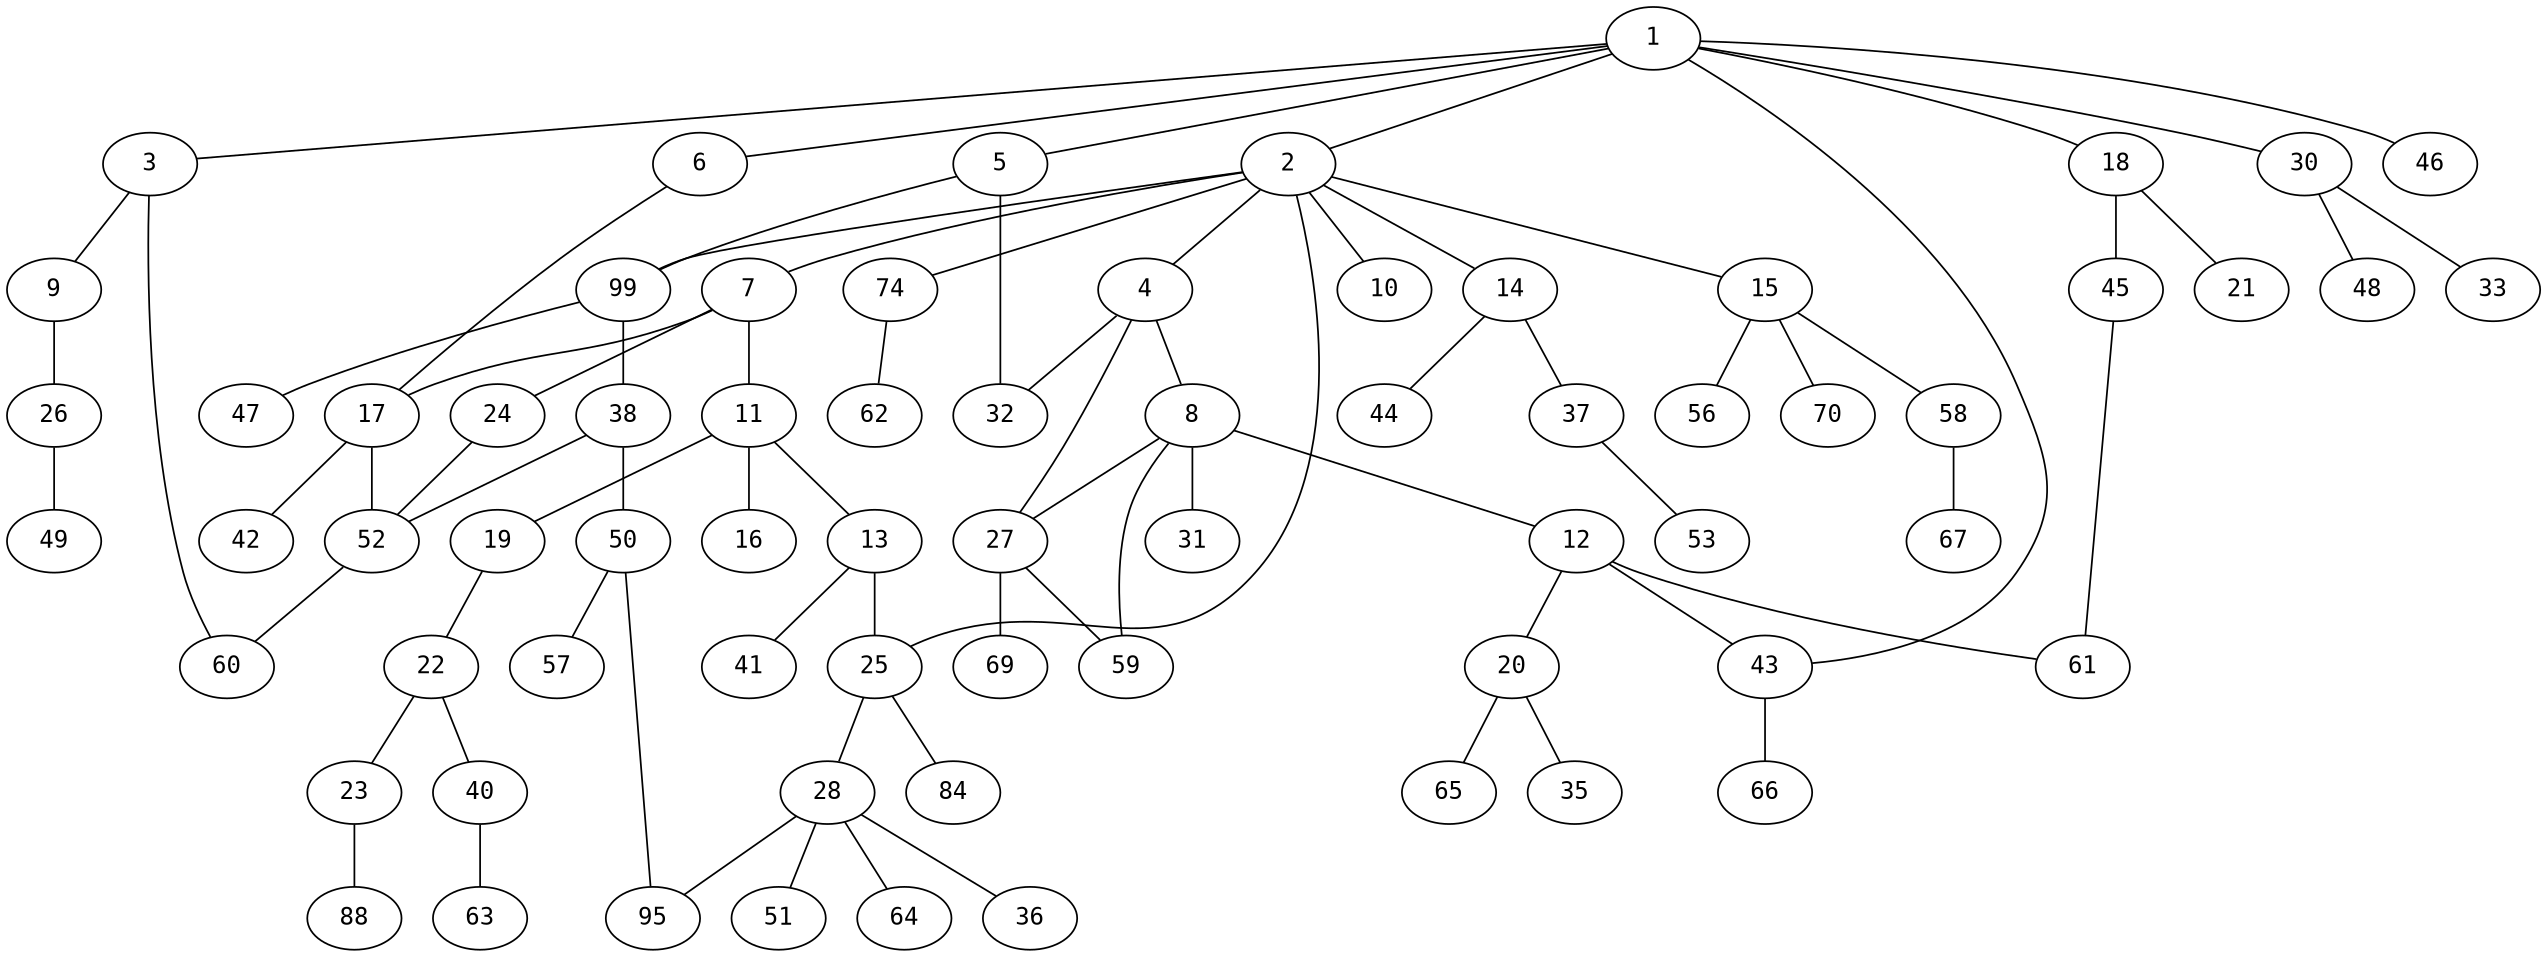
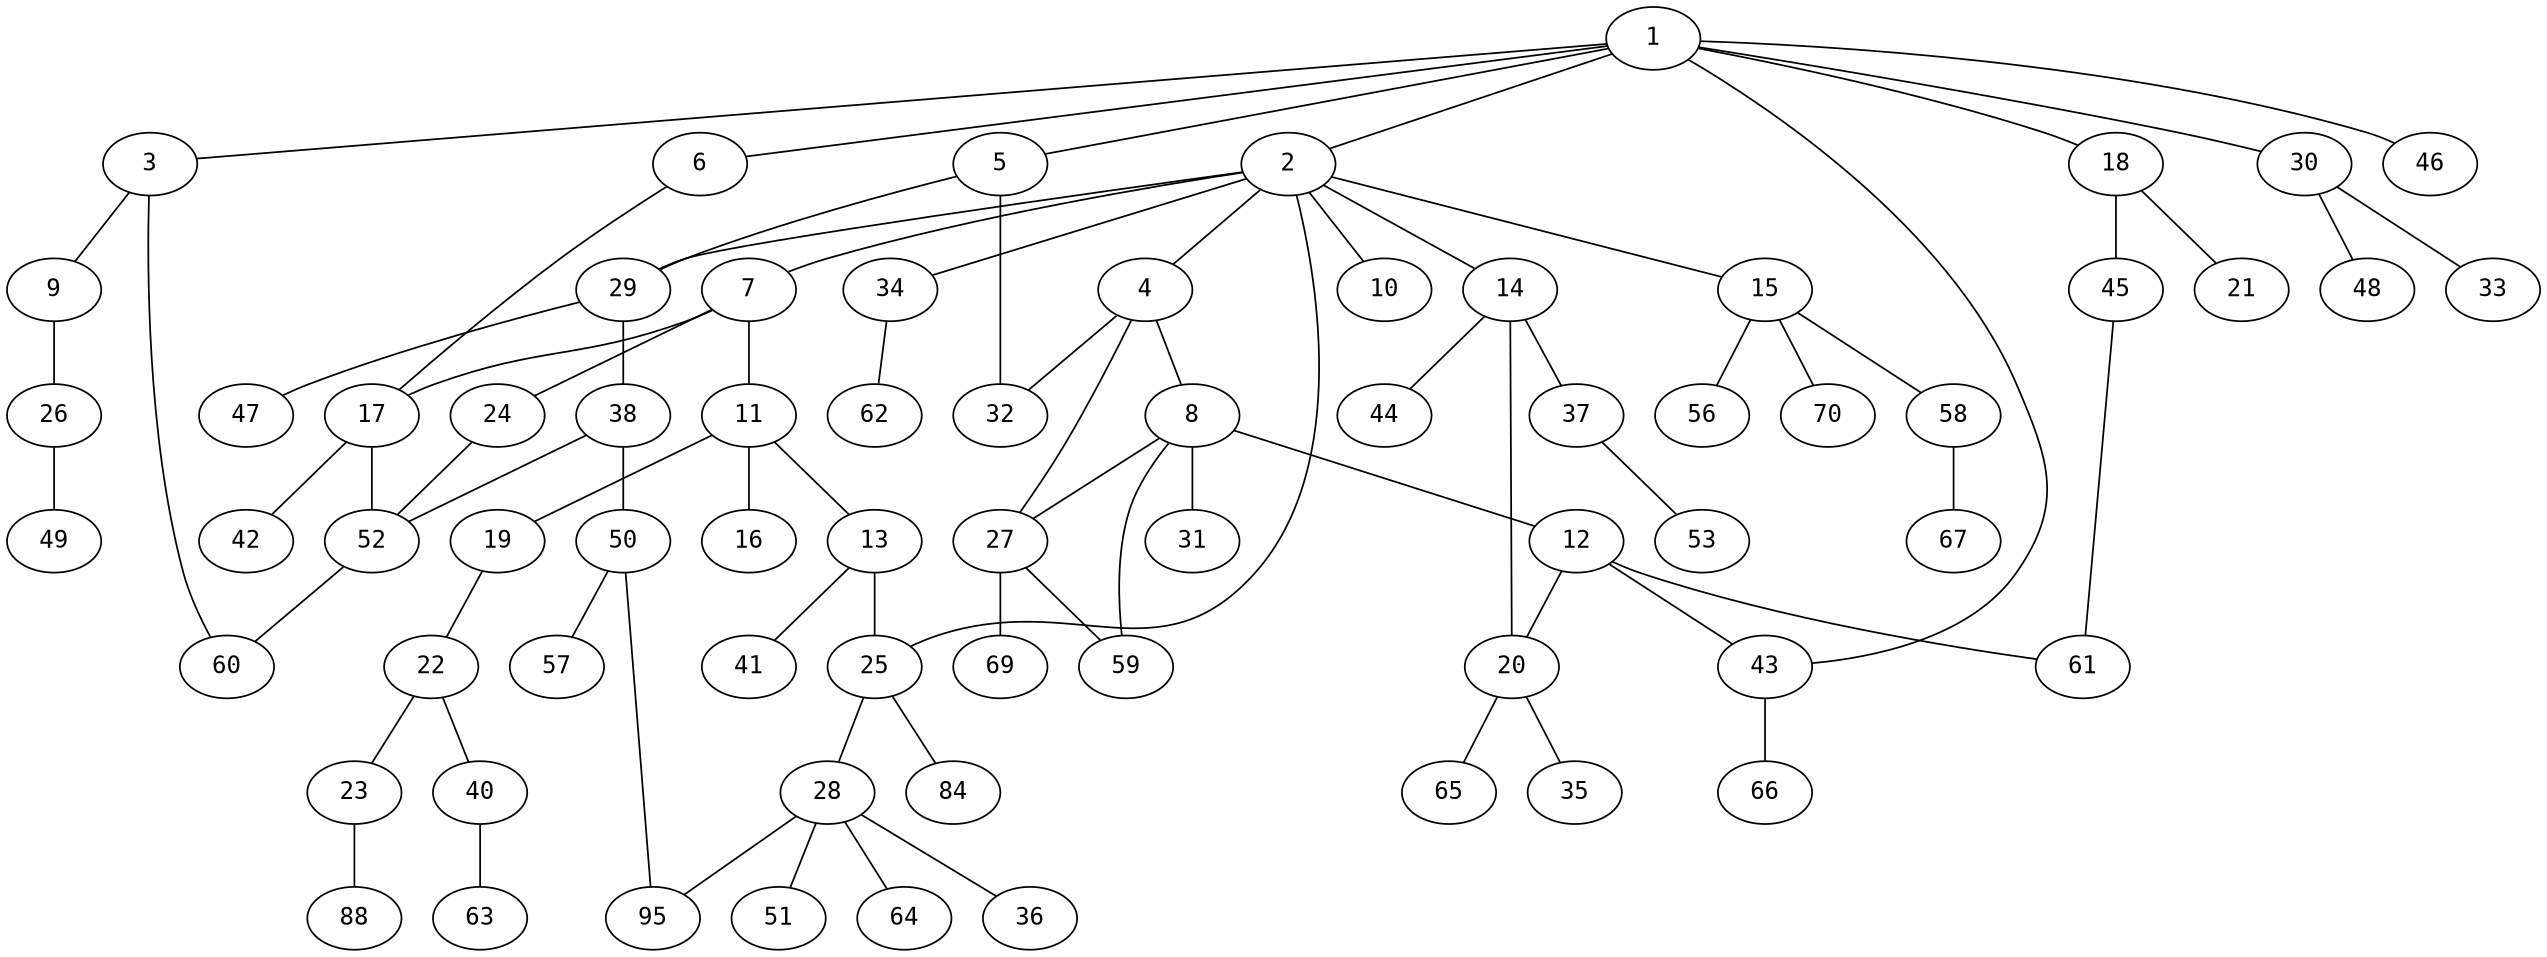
node "99": label "99" -> "29"
node "74": label "74" -> "34"
edge "14" -- "20": added
